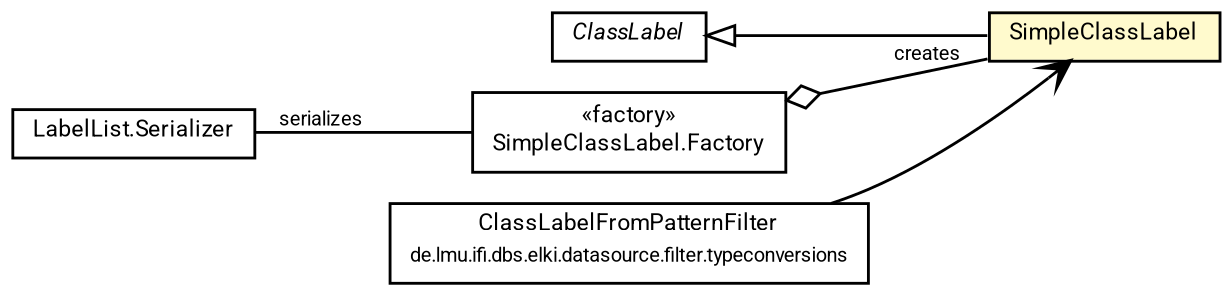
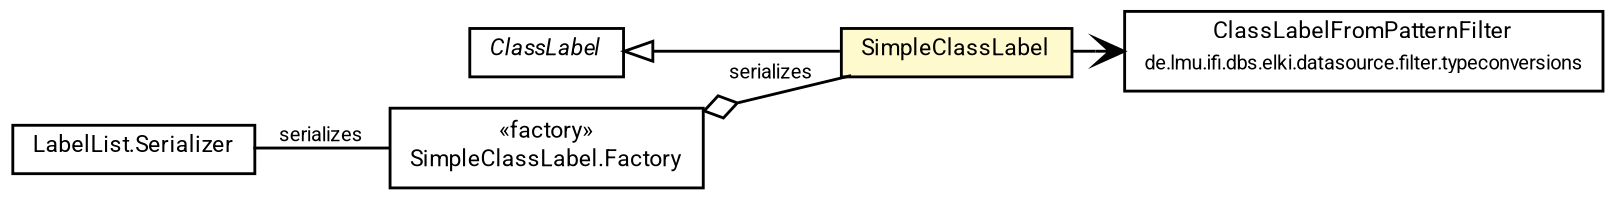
edge "SimpleClassLabel" -> "SimpleClassLabel.Factory": label "creates" -> "serializes"
edge "ClassLabelFromPatternFilter" -> "SimpleClassLabel": reversed
